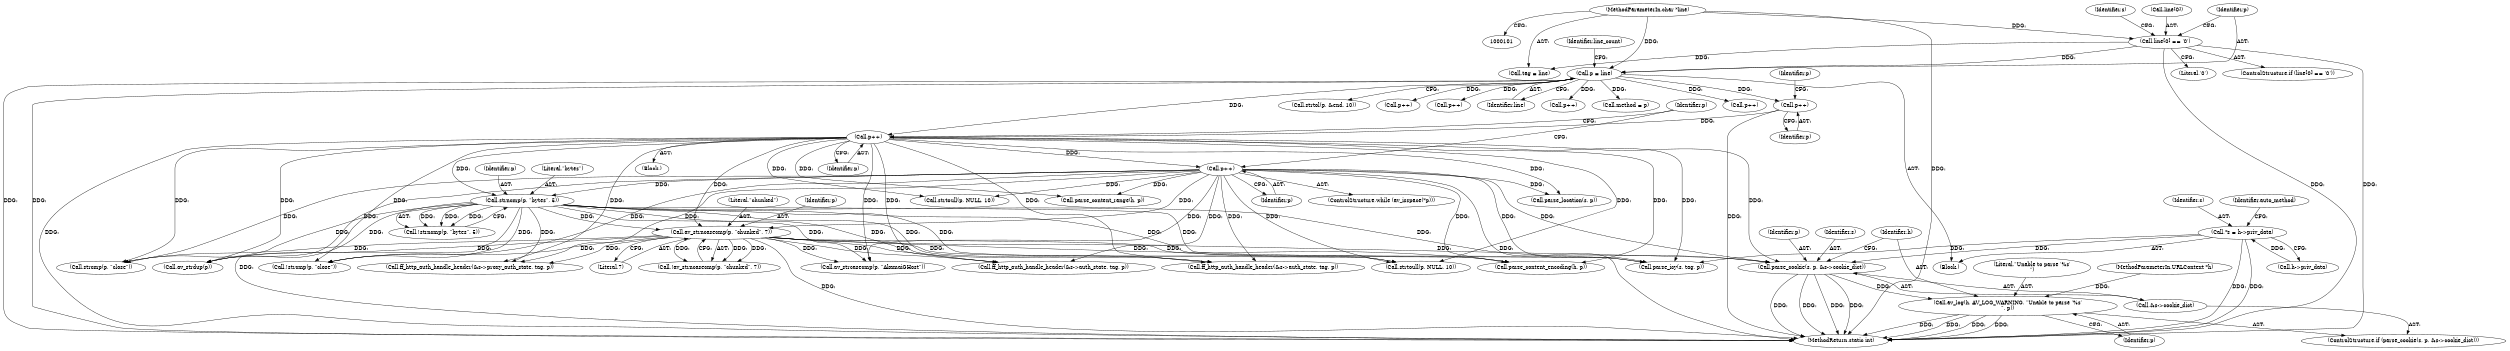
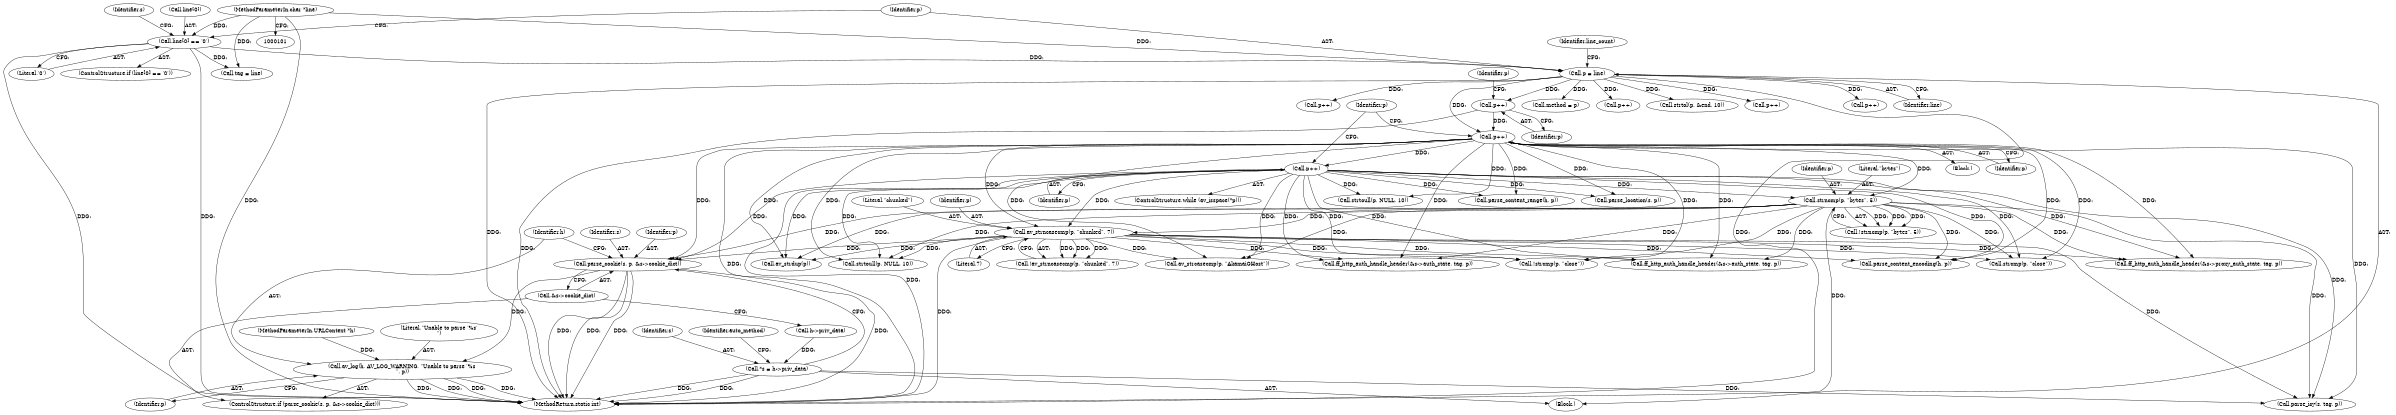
edge "(MethodParameterIn,char *line)" -> "(Call,tag = line)": label "AST: " -> "DDG: "
edge "(Literal,'0')" -> "(Call,line[0] == '0')": added, label "AST:"
edge "(Call,p = line)" -> "(Call,strtol(p, &end, 10))": label "CFG: " -> "DDG: "
edge "(Call,*s = h->priv_data)" -> "(Call,h->priv_data)": now "(Call,&s->cookie_dict)" -> "(Call,h->priv_data)"
edge "(Call,*s = h->priv_data)" -> "(Call,parse_cookie(s, p, &s->cookie_dict))": label "DDG: " -> "CFG: "
edge "(Call,parse_cookie(s, p, &s->cookie_dict))" -> "(Call,&s->cookie_dict)": label "AST: " -> "CFG: "
